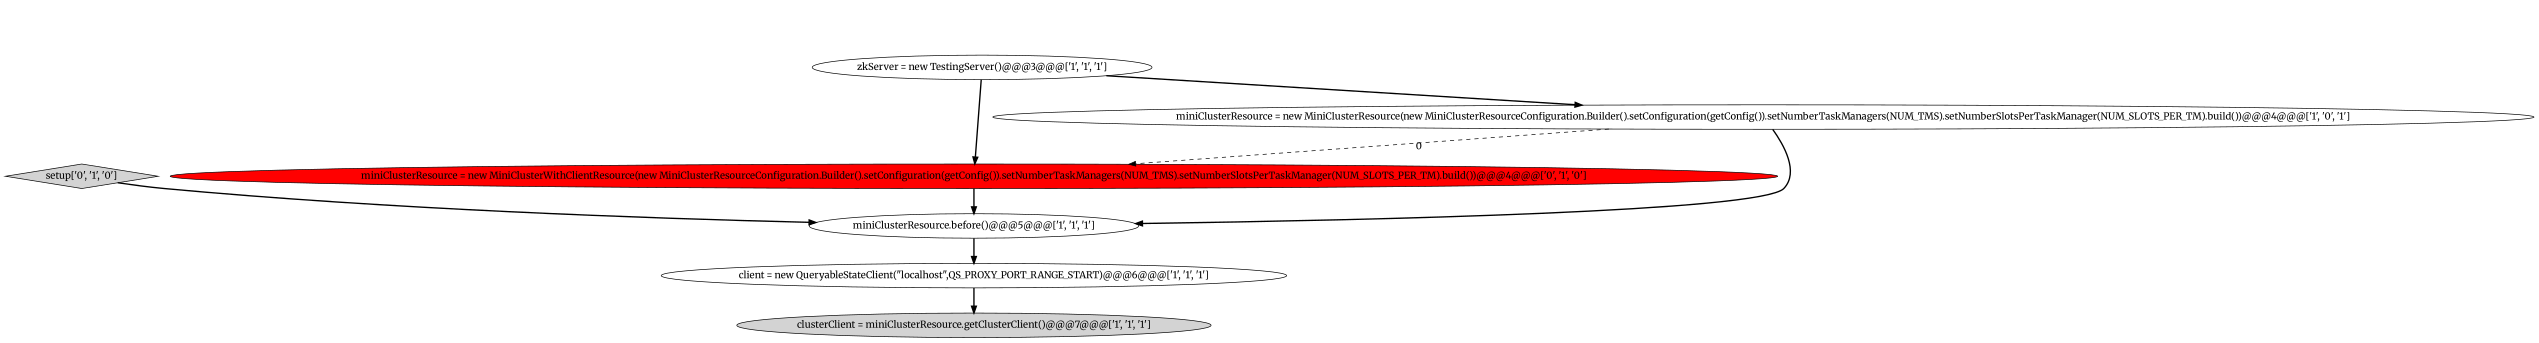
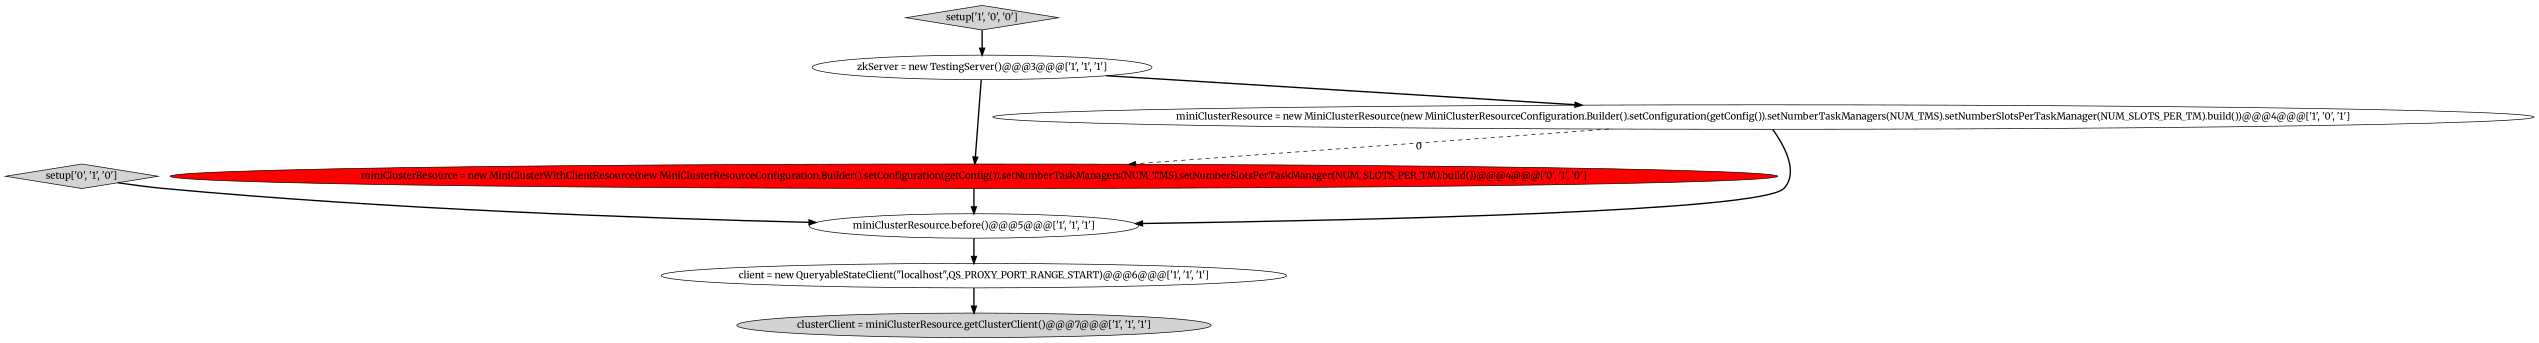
node "setup['1', '0', '0']": added
